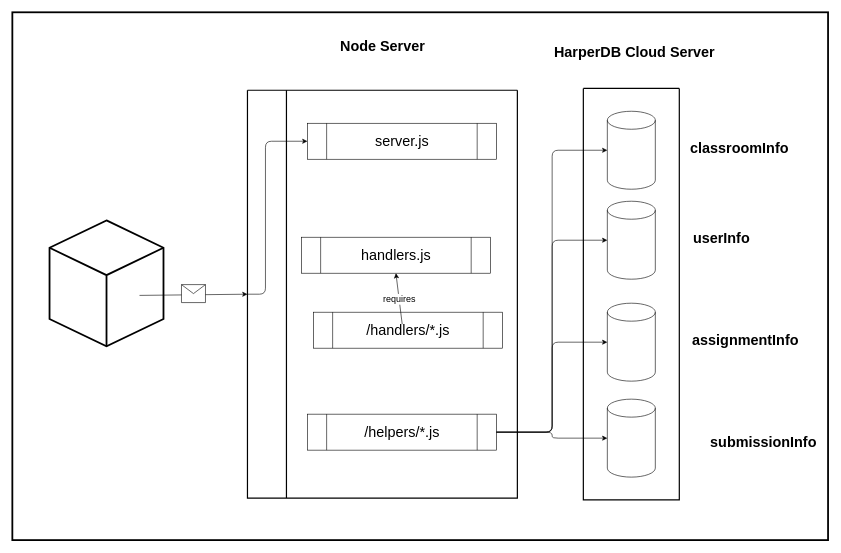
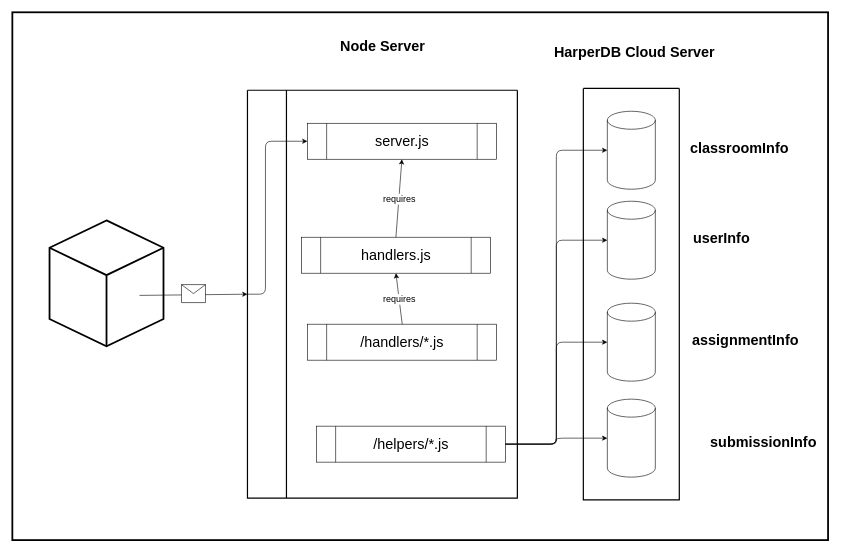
edge "handlers.js" -> "server.js": added, label "requires"
node "/handlers/*.js": moved (408, 330) -> (402, 342)
node "/helpers/*.js": moved (402, 432) -> (411, 444)
